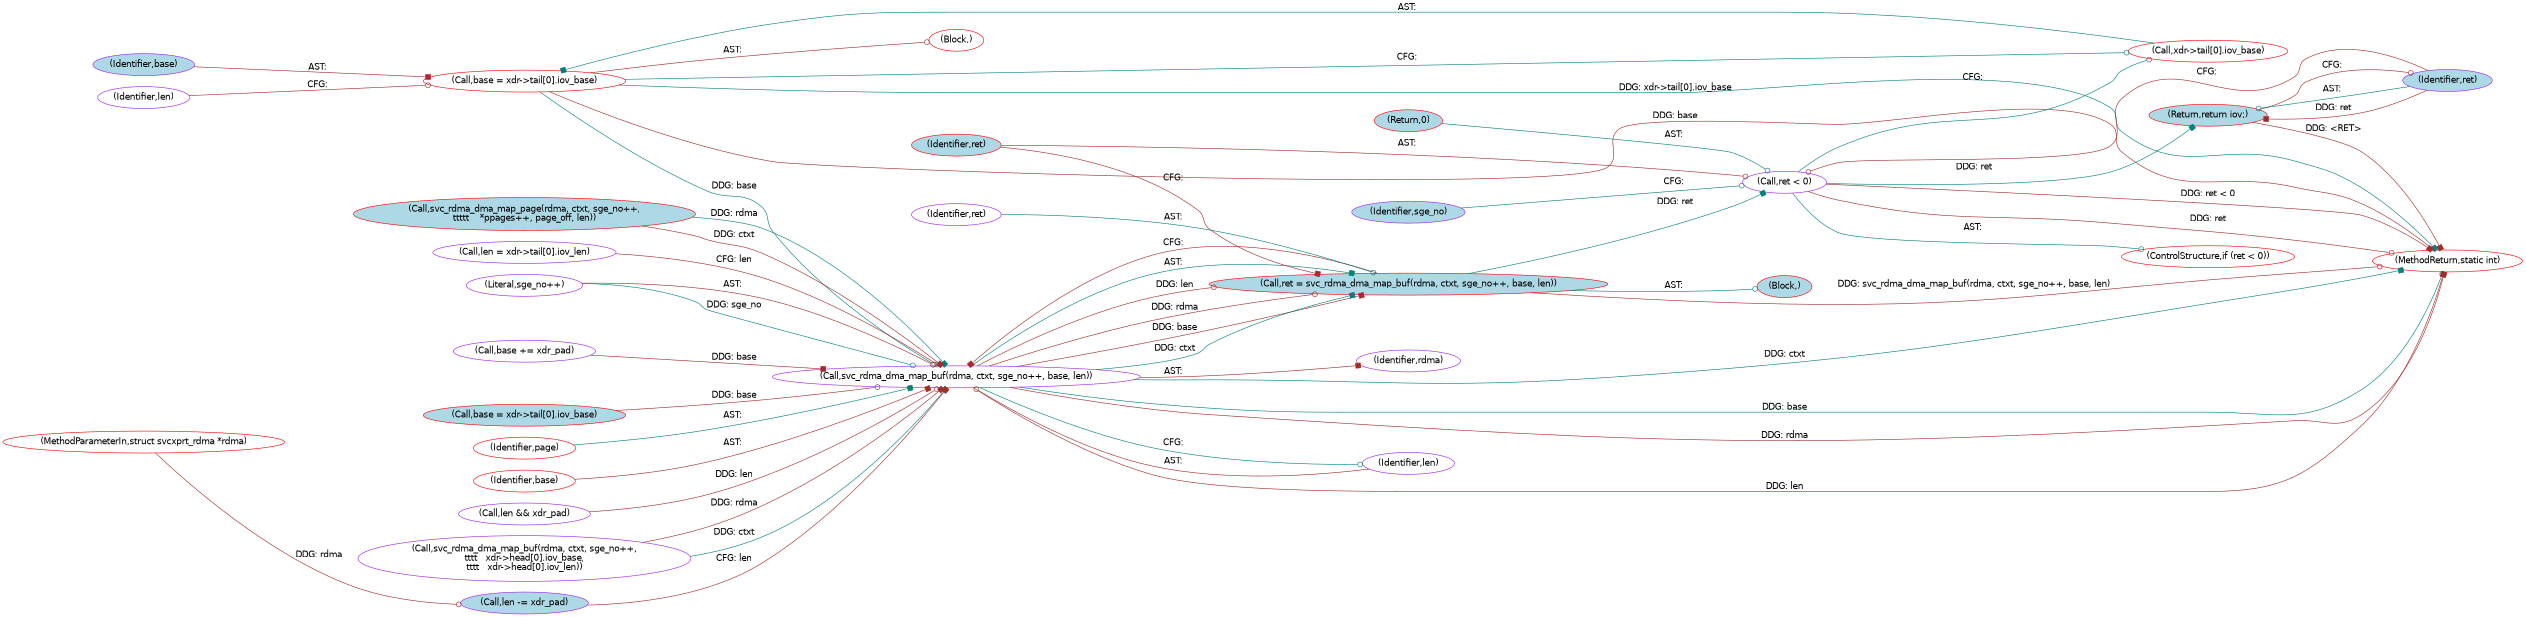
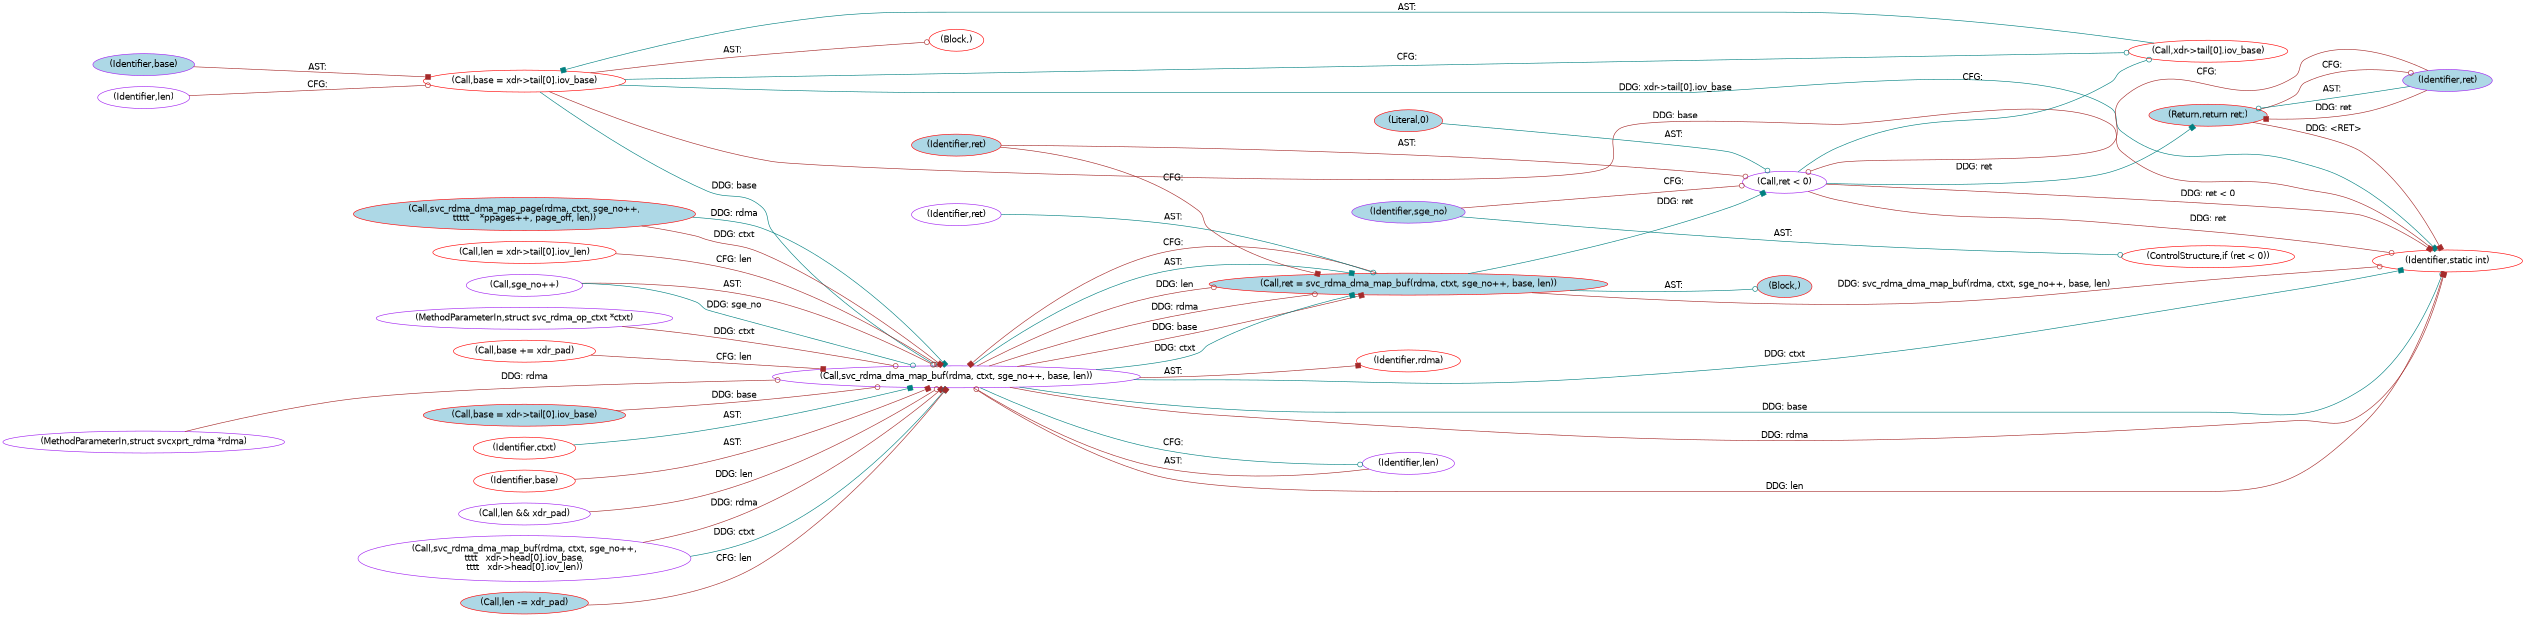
node "(Return,return iov;)": label "(Return,return iov;)" -> "(Return,return ret;)"
node "(Return,0)": label "(Return,0)" -> "(Literal,0)"
edge "(Identifier,sge_no)" -> "(Call,ret < 0)": color teal -> brown
edge "(Call,ret < 0)" -> "(ControlStructure,if (ret < 0))": now "(Identifier,sge_no)" -> "(ControlStructure,if (ret < 0))"
node "(Call,len = xdr->tail[0].iov_len)": color purple -> red
node "(MethodReturn,static int)": label "(MethodReturn,static int)" -> "(Identifier,static int)"
node "(Literal,sge_no++)": label "(Literal,sge_no++)" -> "(Call,sge_no++)"
node "(MethodParameterIn,struct svc_rdma_op_ctxt *ctxt)": added
node "(Call,base += xdr_pad)": color purple -> red
edge "(Call,base += xdr_pad)" -> "(Call,svc_rdma_dma_map_buf(rdma, ctxt, sge_no++, base, len))": label "DDG: base" -> "CFG: len"
node "(Identifier,rdma)": color purple -> red
node "(MethodParameterIn,struct svcxprt_rdma *rdma)": color red -> purple
node "(Identifier,page)": label "(Identifier,page)" -> "(Identifier,ctxt)"
edge "(MethodParameterIn,struct svcxprt_rdma *rdma)" -> "(Call,len -= xdr_pad)": now "(MethodParameterIn,struct svcxprt_rdma *rdma)" -> "(Call,svc_rdma_dma_map_buf(rdma, ctxt, sge_no++, base, len))"
node "(Call,len -= xdr_pad)": color purple -> red
